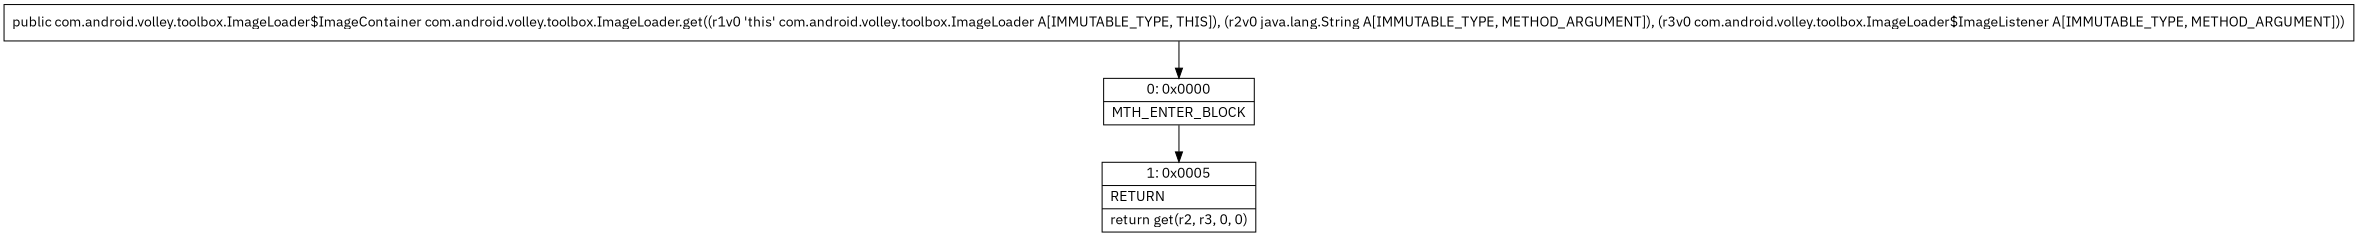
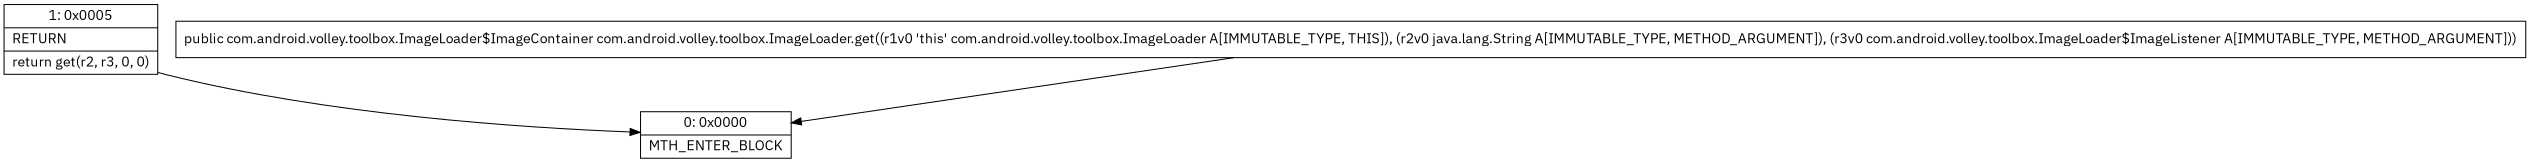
edge "0: 0x0000" -> "1: 0x0005": reversed
